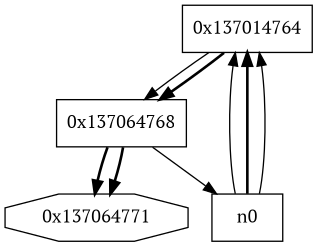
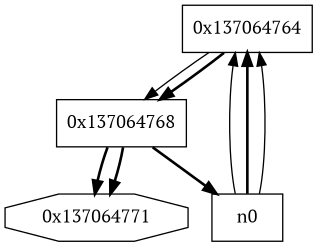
node "0x137014764": label "0x137014764" -> "0x137064764"
edge "0x137064768" -> "n0": style solid -> bold
